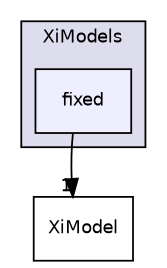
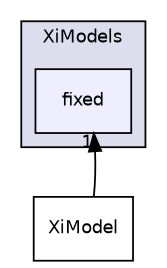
edge "fixed" -> "XiModel": reversed
